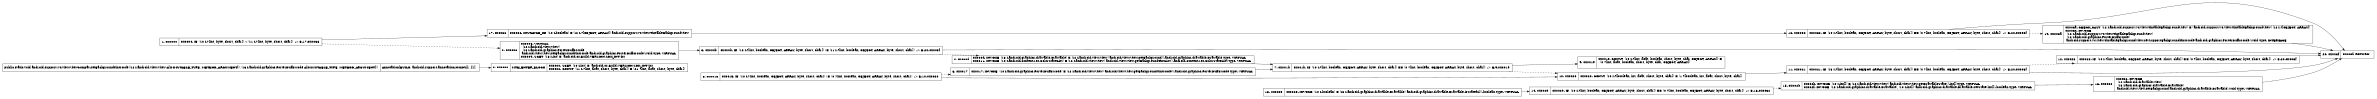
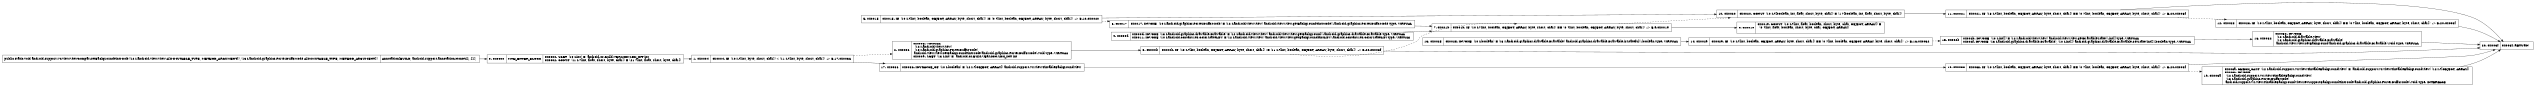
edge "3: 0x000b" -> "4: 0x000d": now "3: 0x000b" -> "7: 0x001b"
edge "0: 0x0000" -> "1: 0x0004": added
